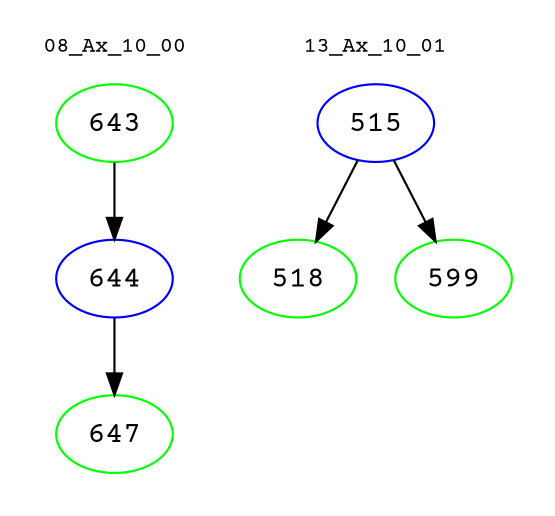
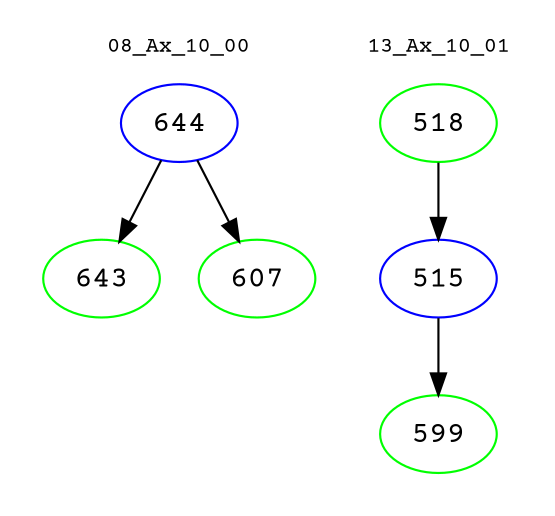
edge "643" -> "644": reversed
edge "515" -> "518": reversed
node "647": label "647" -> "607"
